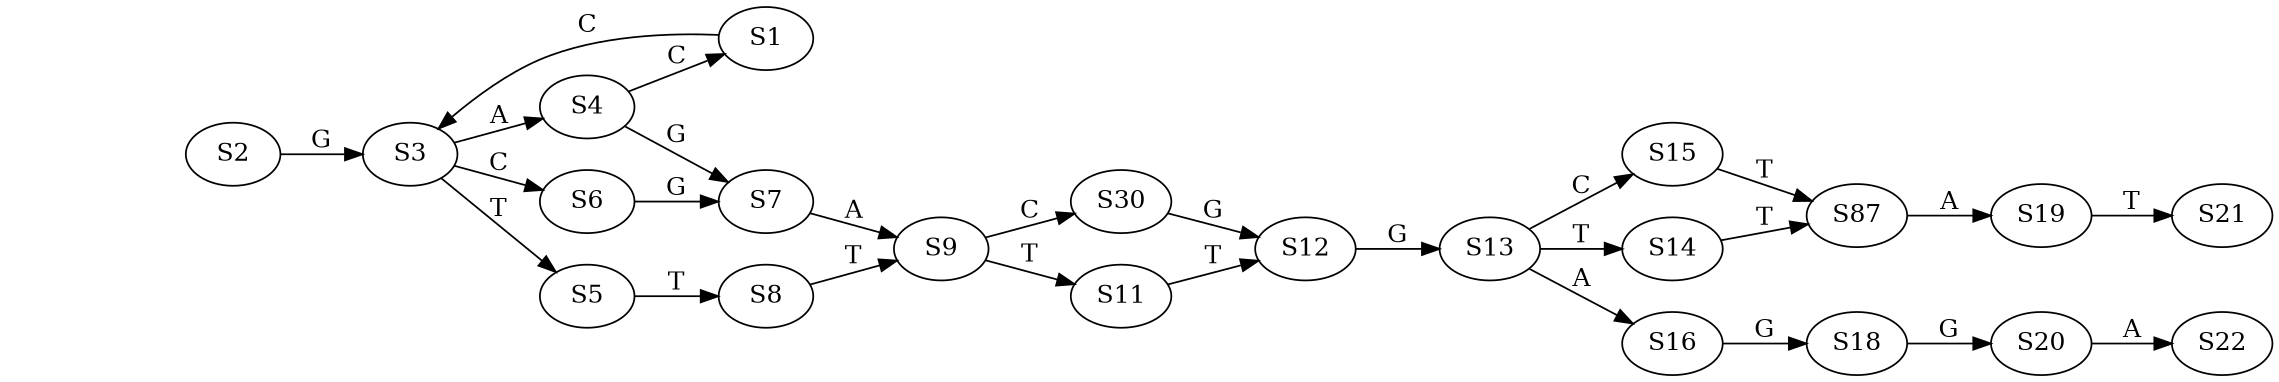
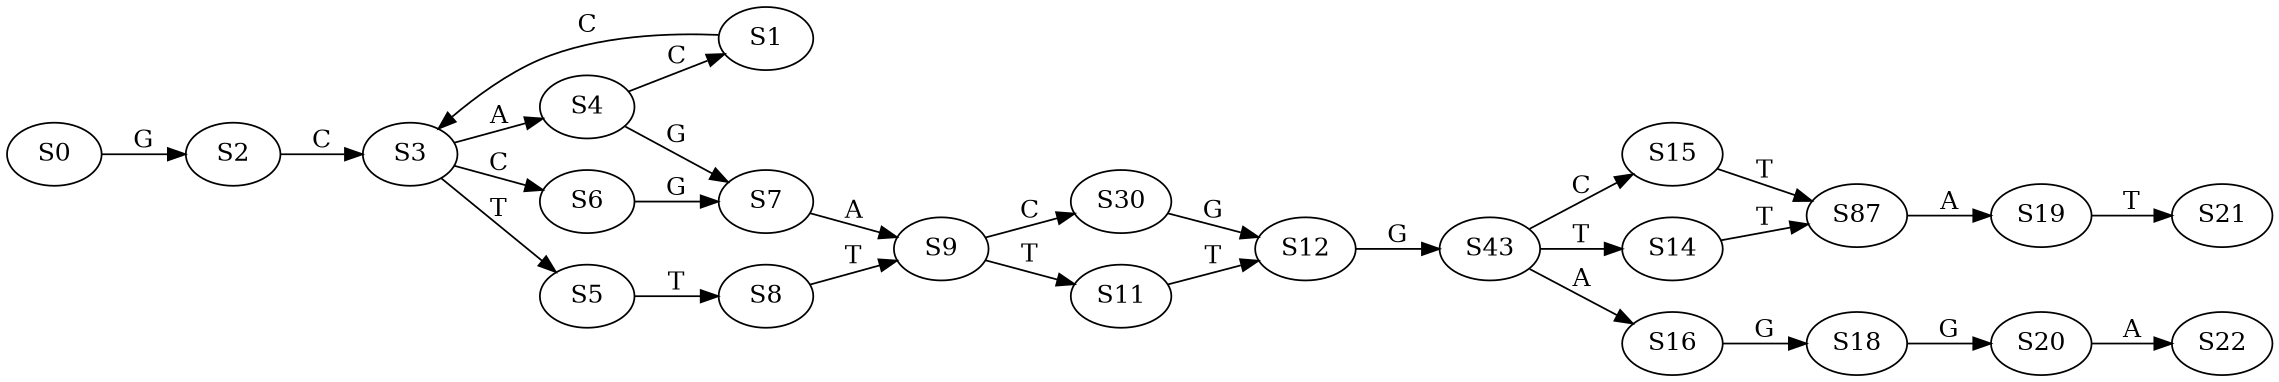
edge "S2" -> "S3": label "G" -> "C"
node "S0": added
node "S13": label "S13" -> "S43"
